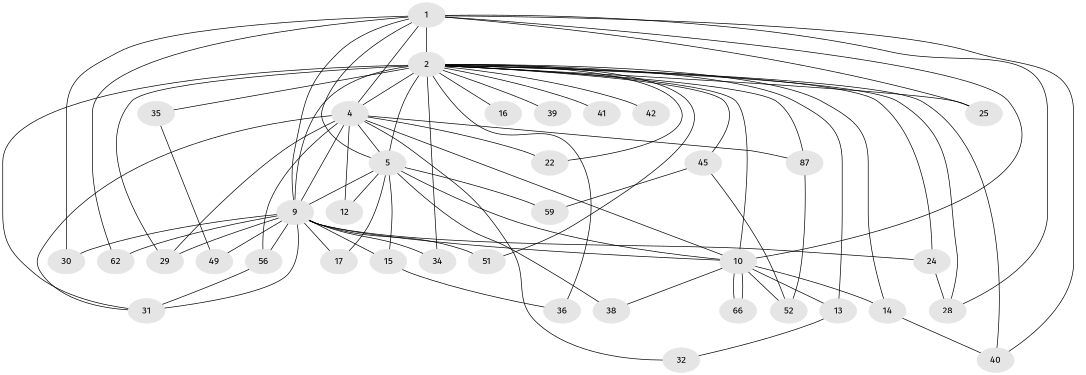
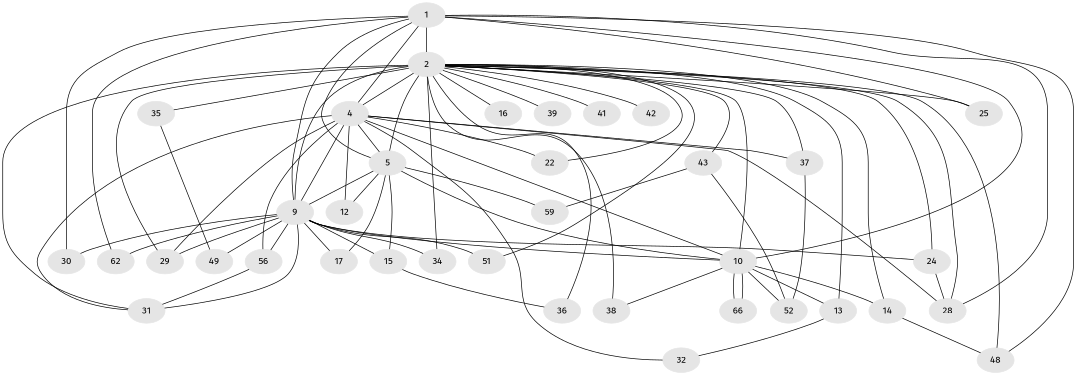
edge "4" -- "28": added
node "45": label "45" -> "43"
node "87": label "87" -> "37"
edge "5" -- "38": now "2" -- "38"
node "40": label "40" -> "48"
